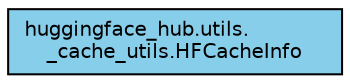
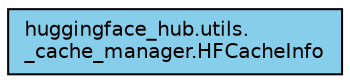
node "huggingface_hub.utils. _cache_utils.HFCacheInfo": label "huggingface_hub.utils. _cache_utils.HFCacheInfo" -> "huggingface_hub.utils. _cache_manager.HFCacheInfo"
